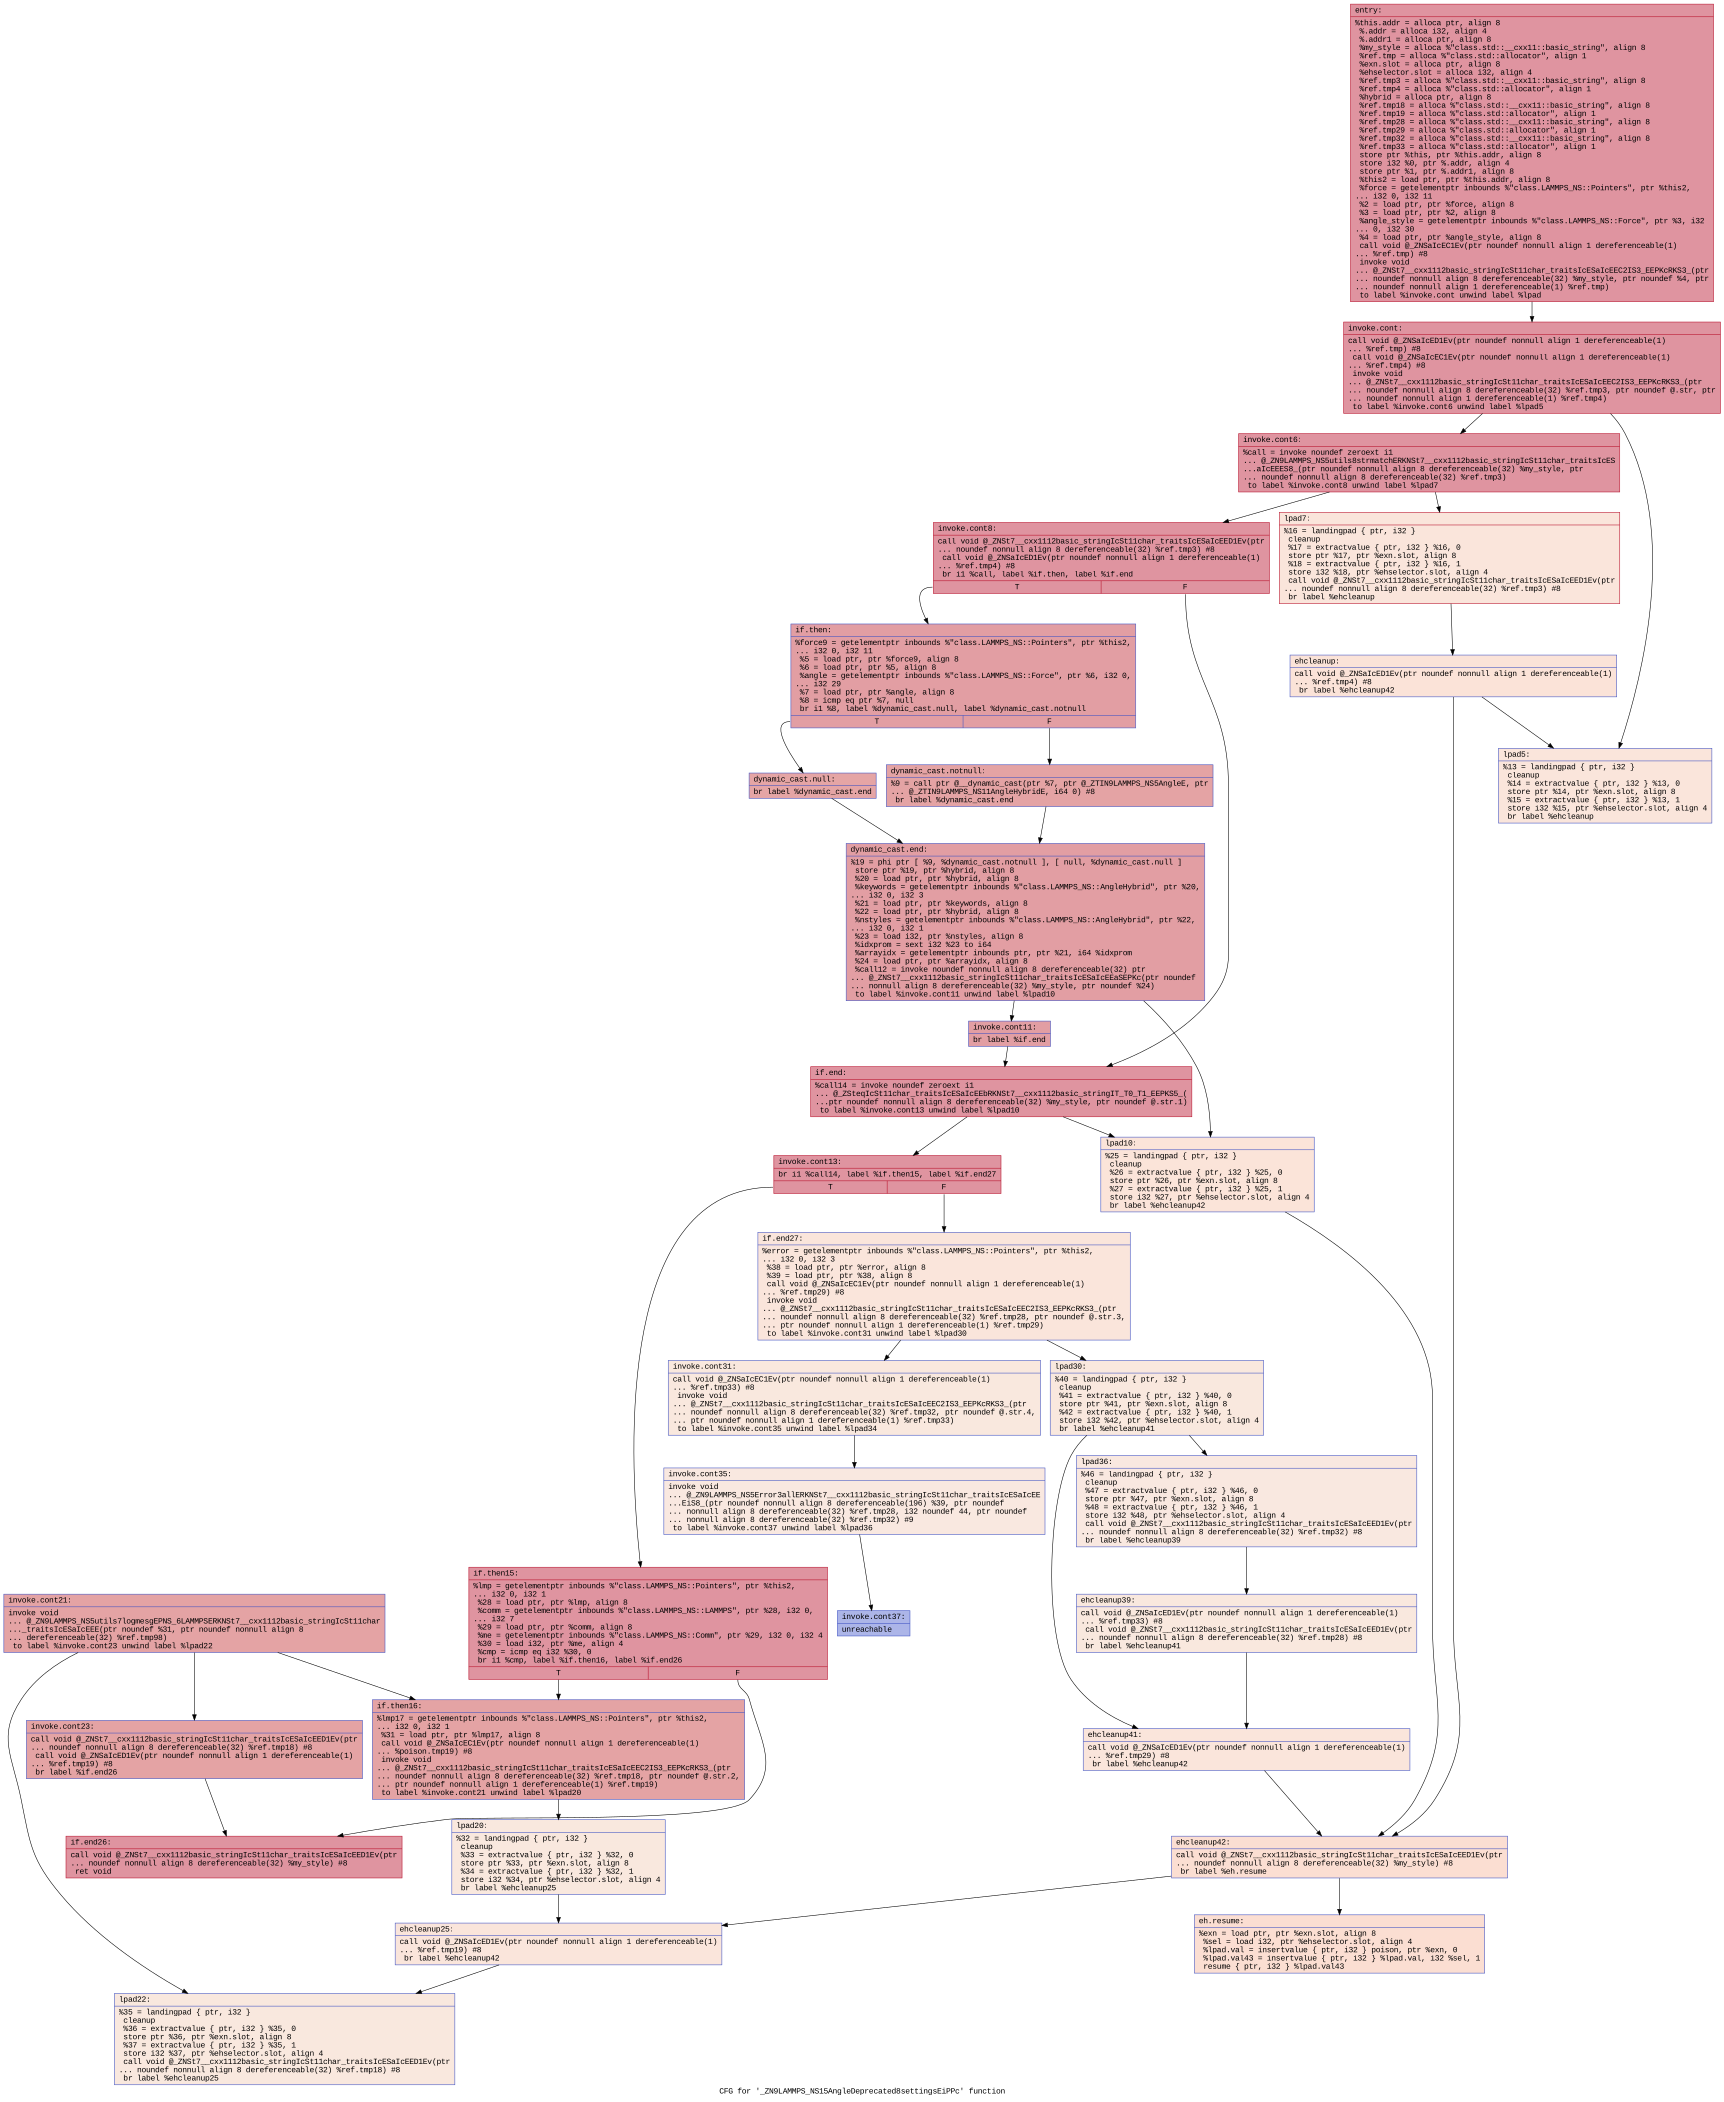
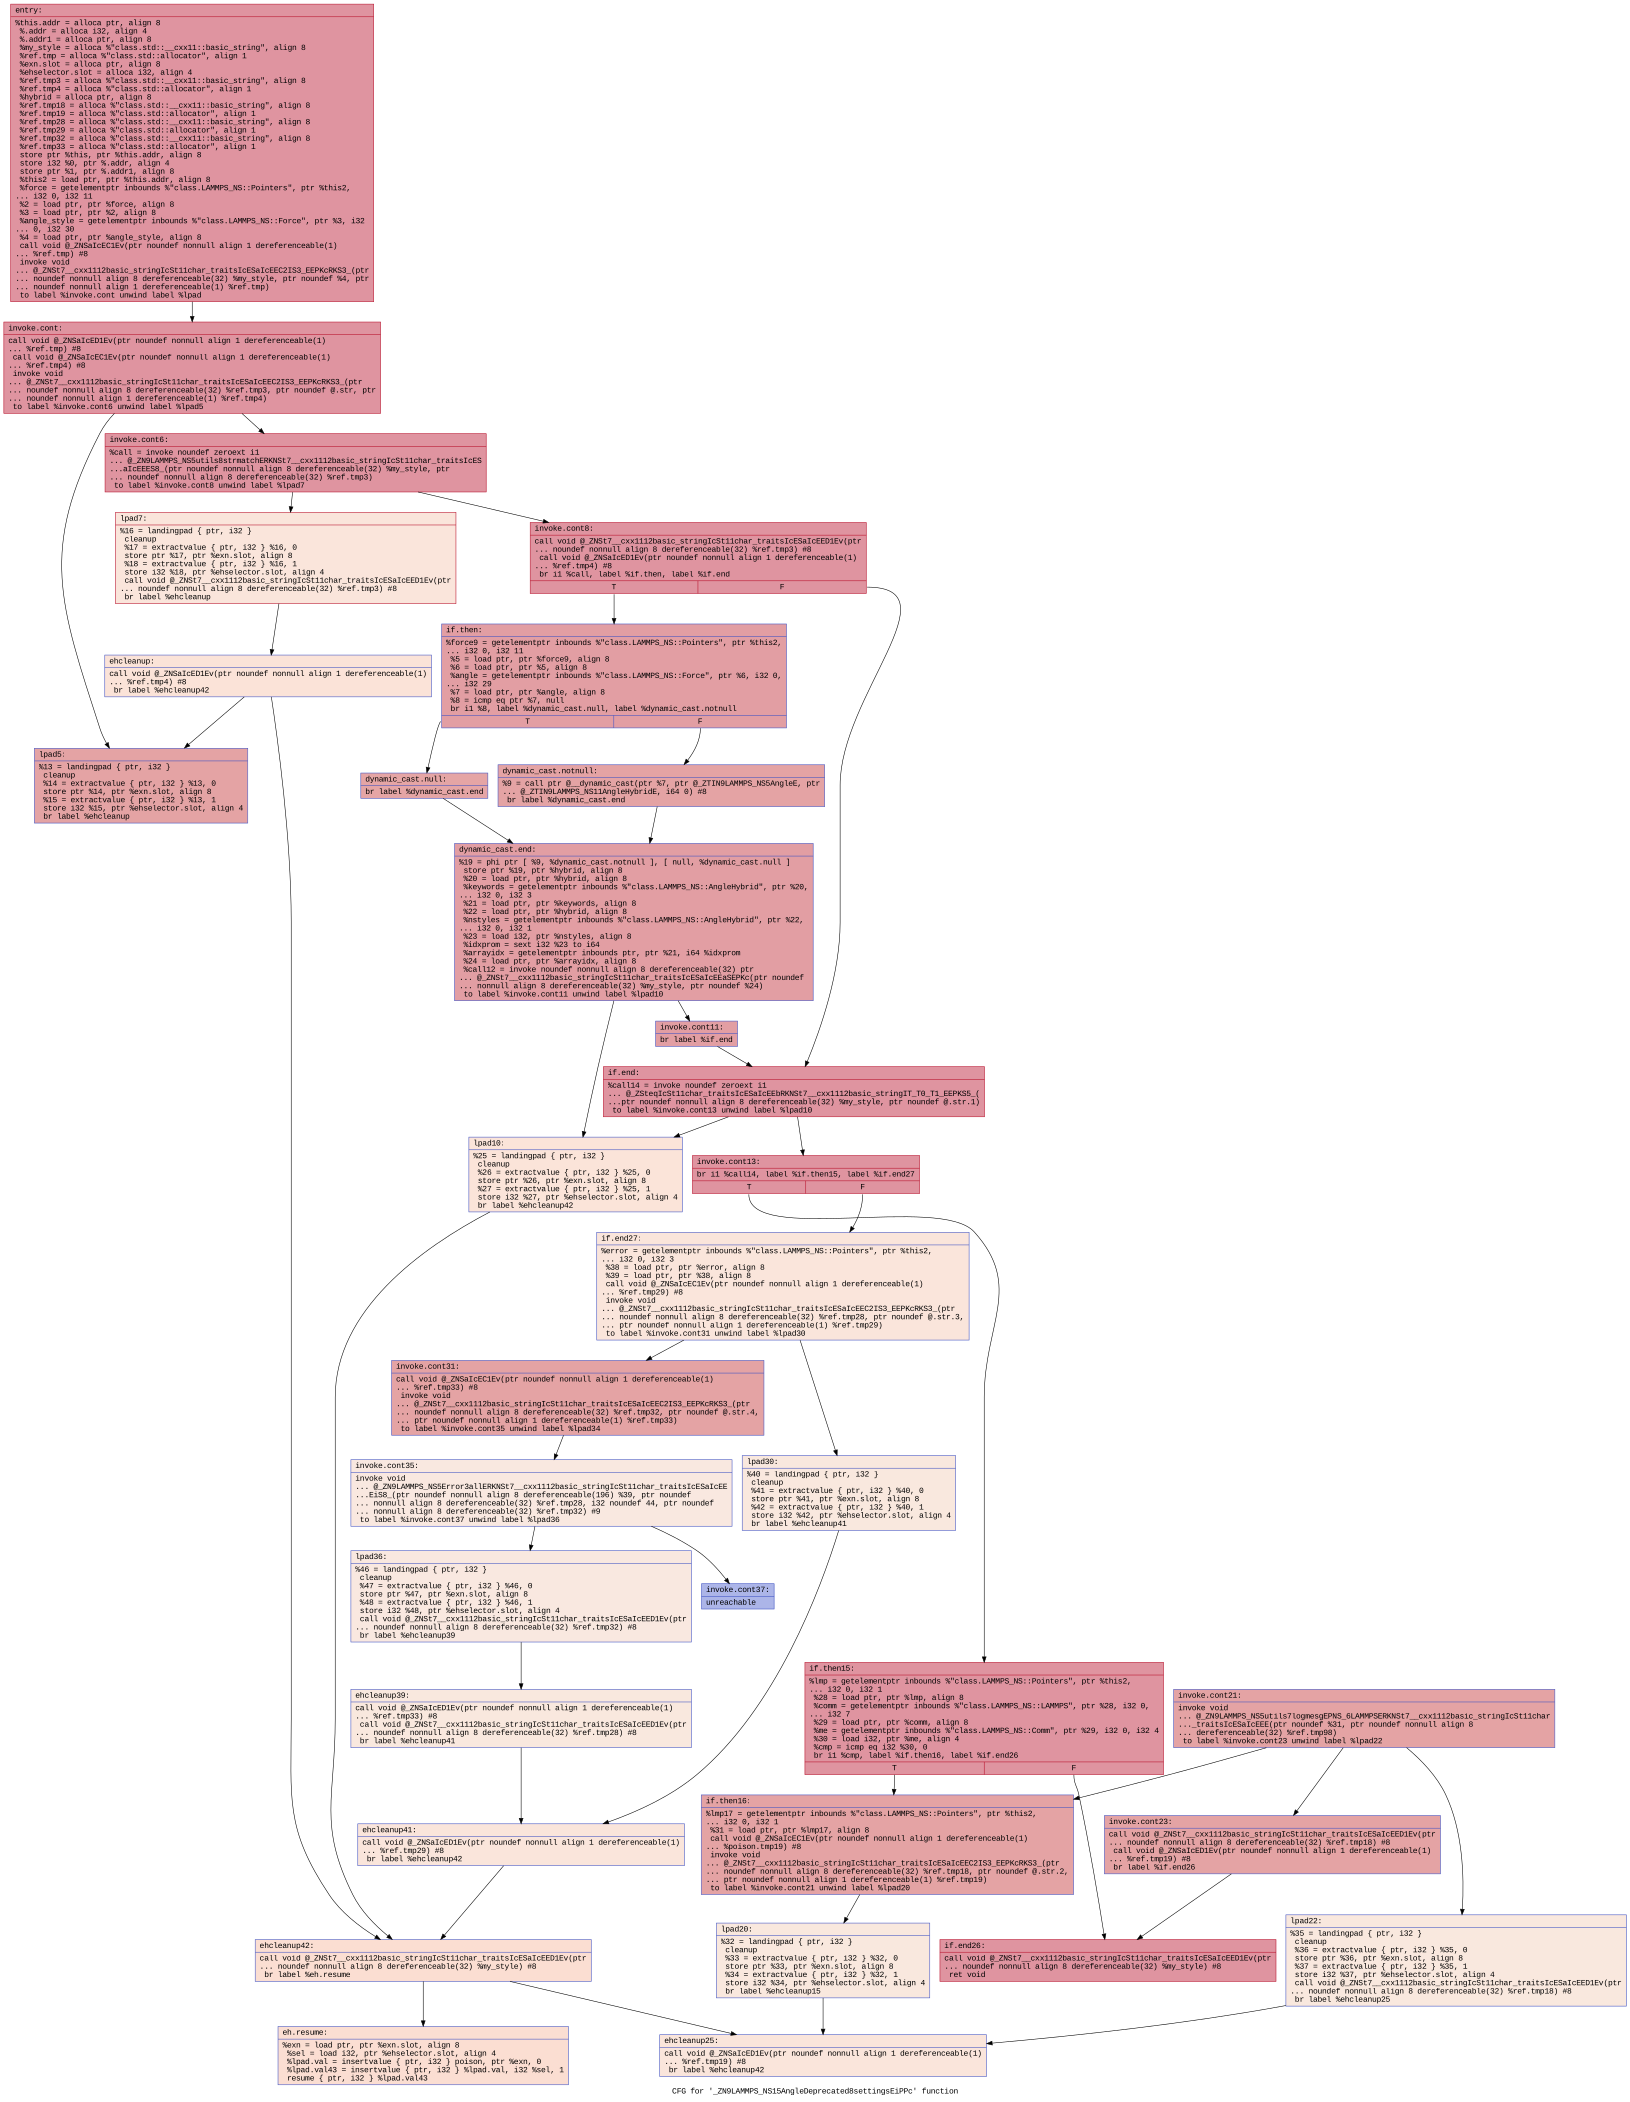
node "lpad5:": fillcolor #f4c5ad70 -> #c32e3170
node "invoke.cont31:": fillcolor #f2cab570 -> #c32e3170
edge "lpad30:" -> "lpad36:": now "invoke.cont35:" -> "lpad36:"
node "lpad20:": text "br label %ehcleanup25" -> "br label %ehcleanup15"
edge "ehcleanup25:" -> "lpad22:": reversed
